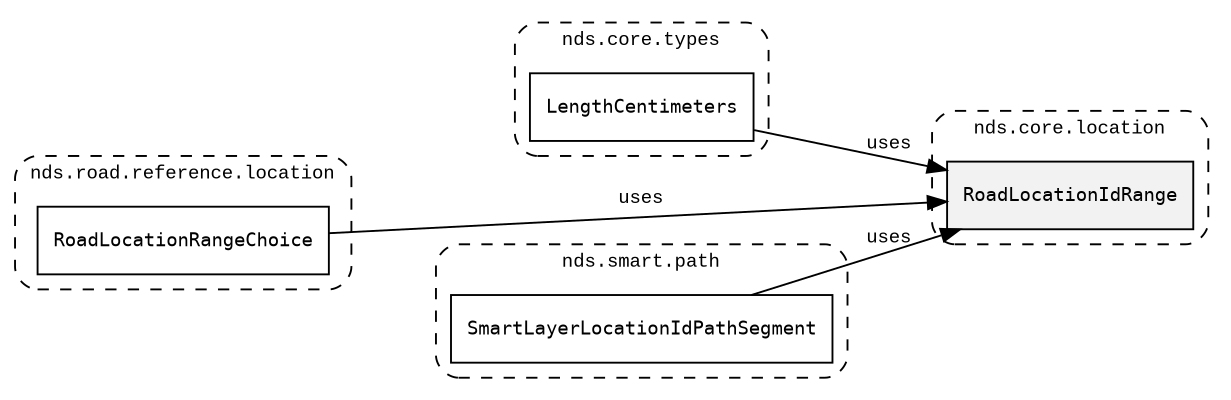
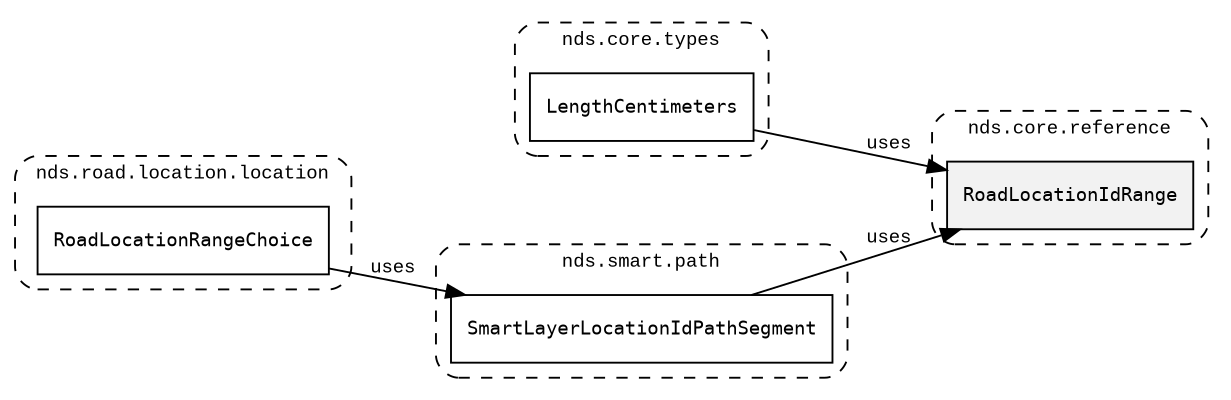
cluster "nds.core.location": label "nds.core.location" -> "nds.core.reference"
cluster "nds.road.reference.location": label "nds.road.reference.location" -> "nds.road.location.location"
edge "RoadLocationRangeChoice" -> "RoadLocationIdRange": now "RoadLocationRangeChoice" -> "SmartLayerLocationIdPathSegment"
